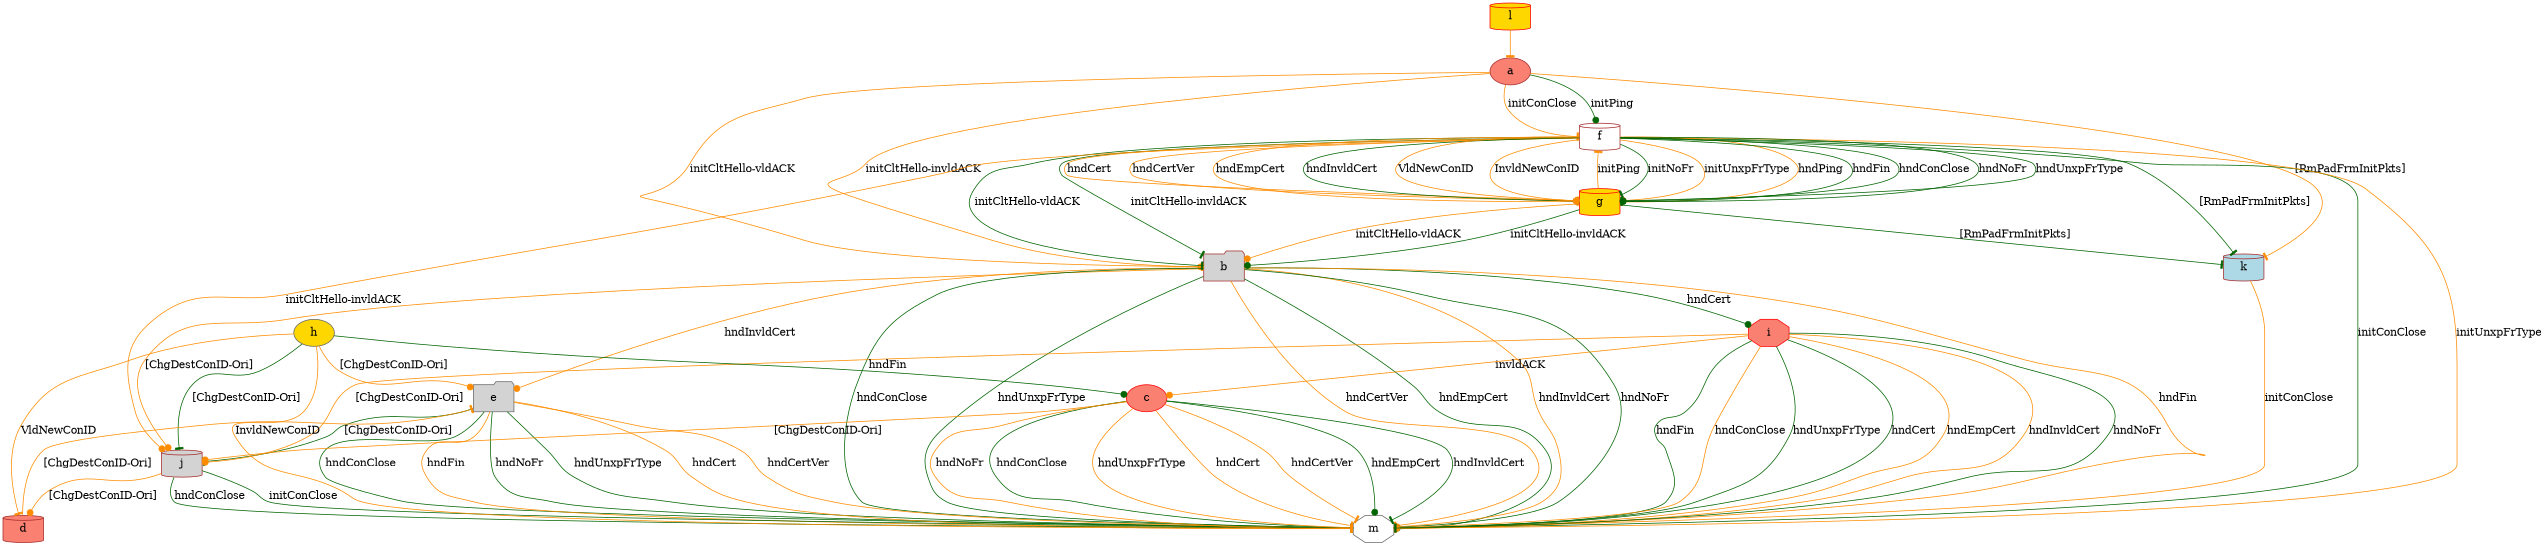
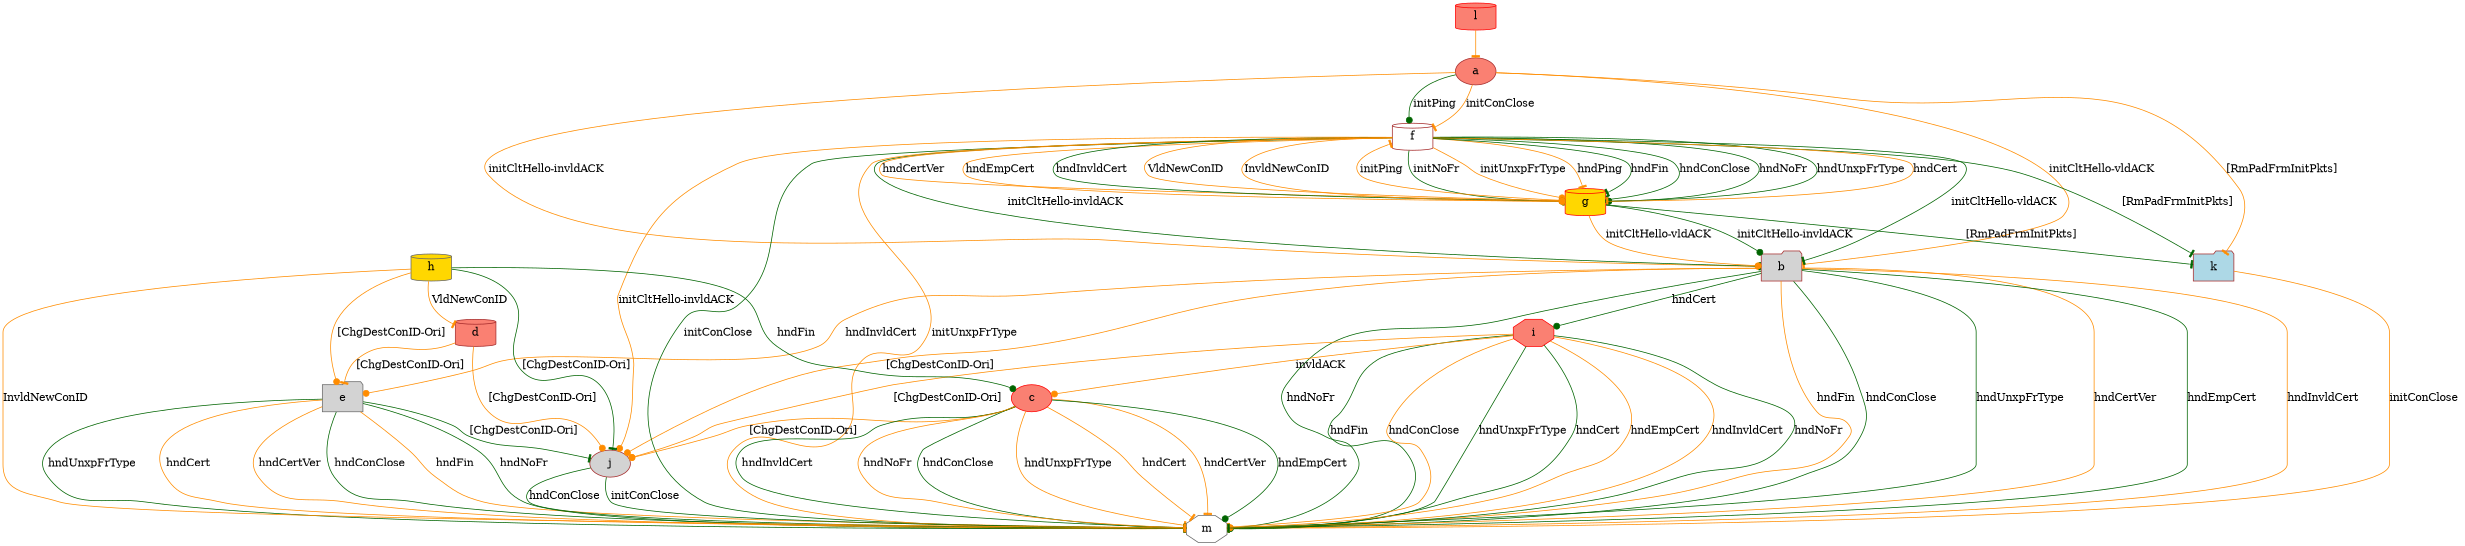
node "l": fillcolor gold -> salmon
node "k": shape cylinder -> folder
node "h": shape ellipse -> cylinder
node "j": shape cylinder -> ellipse
edge "j" -> "d": reversed
